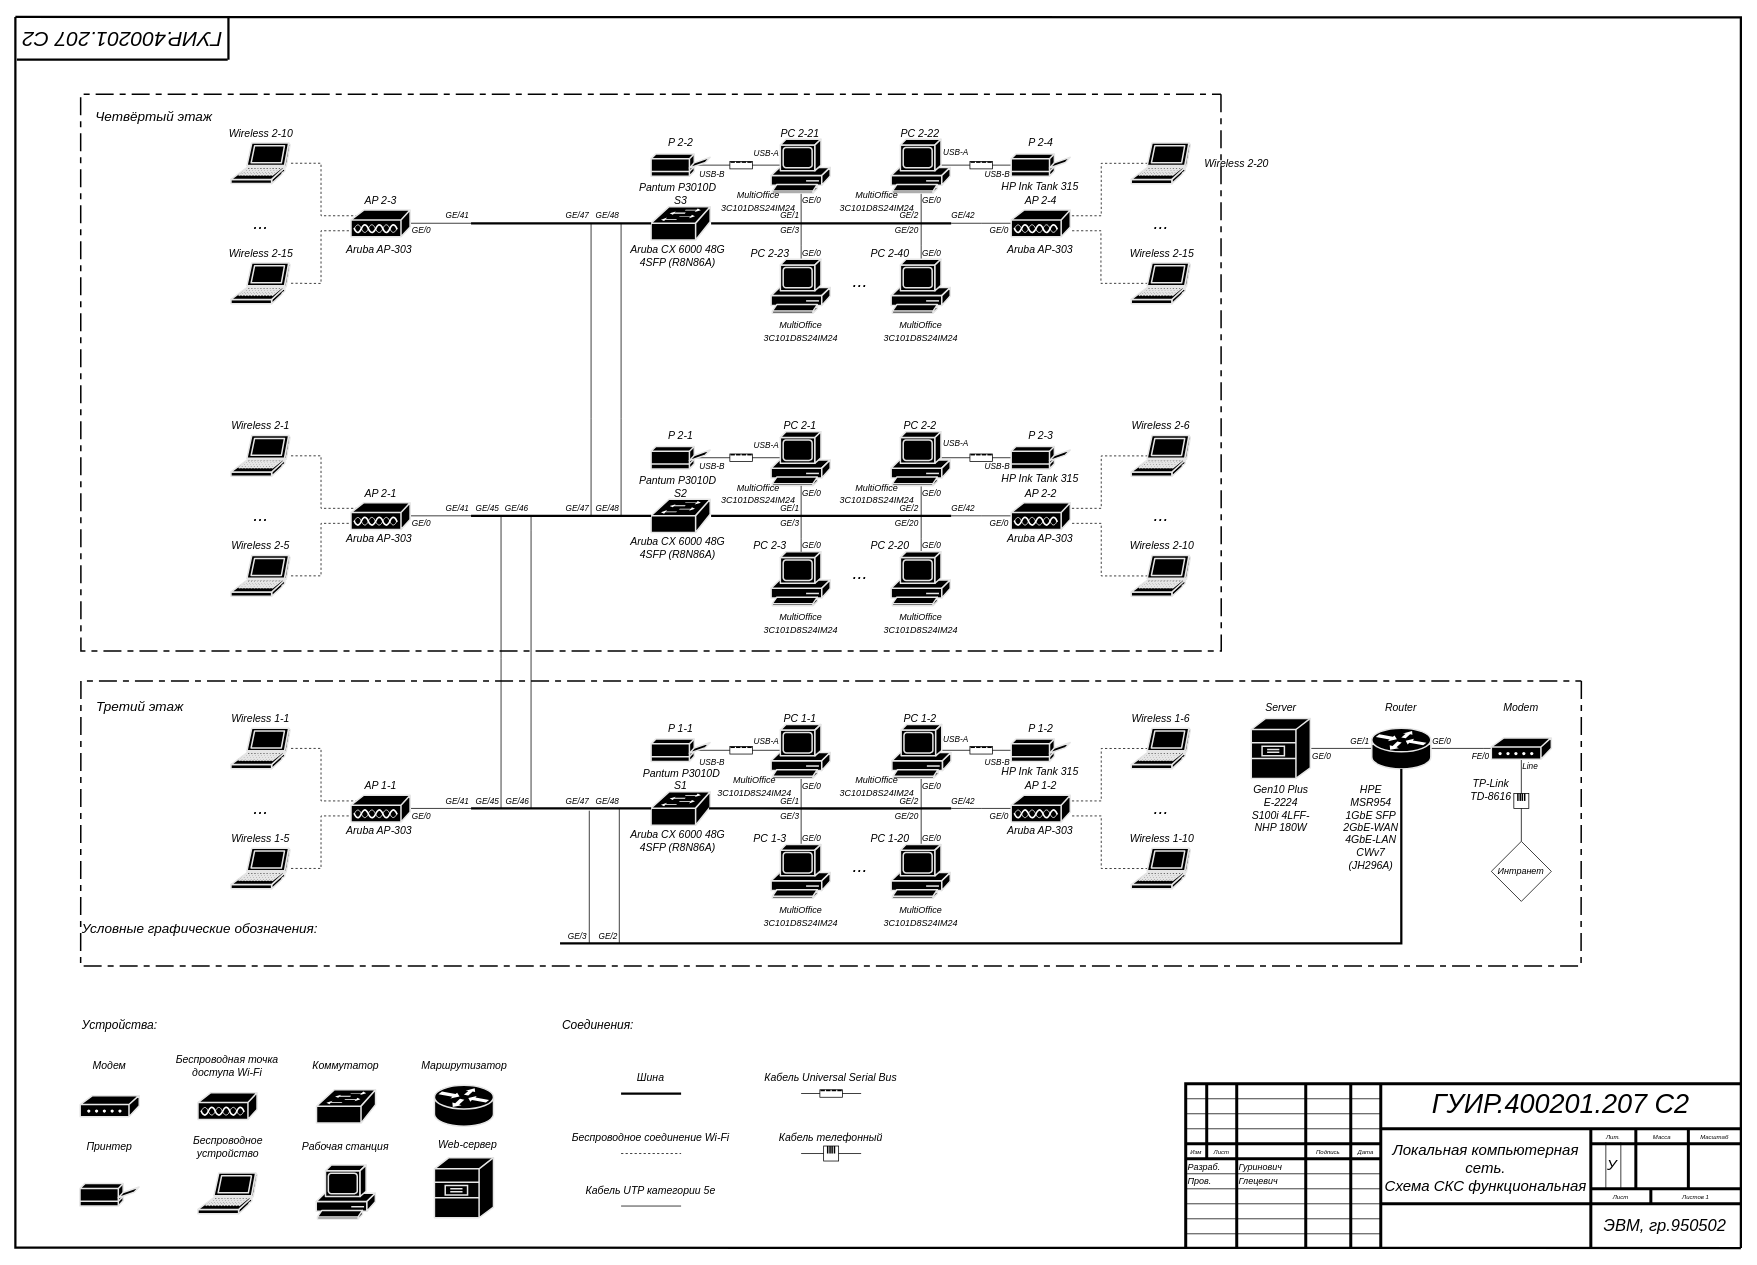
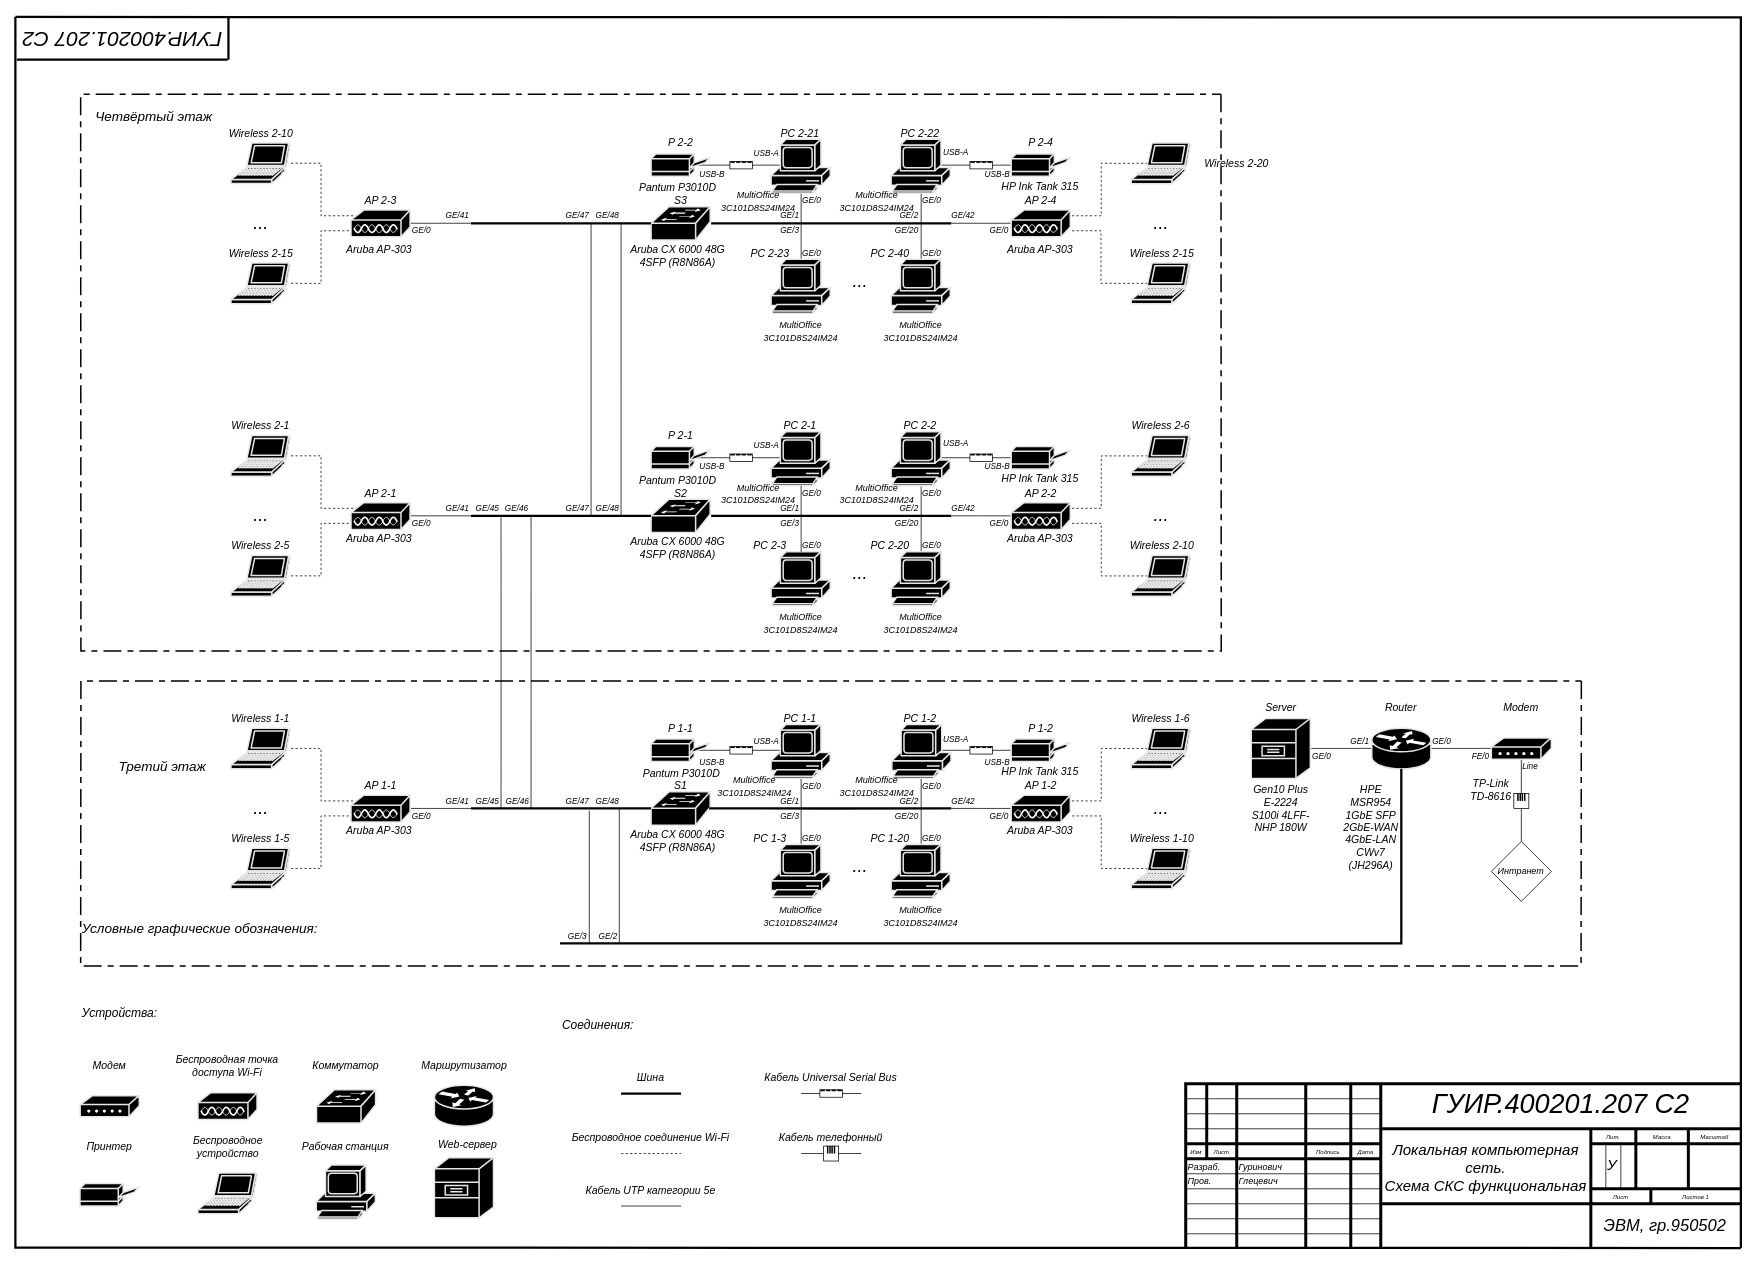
node "P 2-3": removed
node "Третий этаж": moved (141, 707) -> (163, 767)
node "Устройства:": moved (235, 1022) -> (235, 1011)
